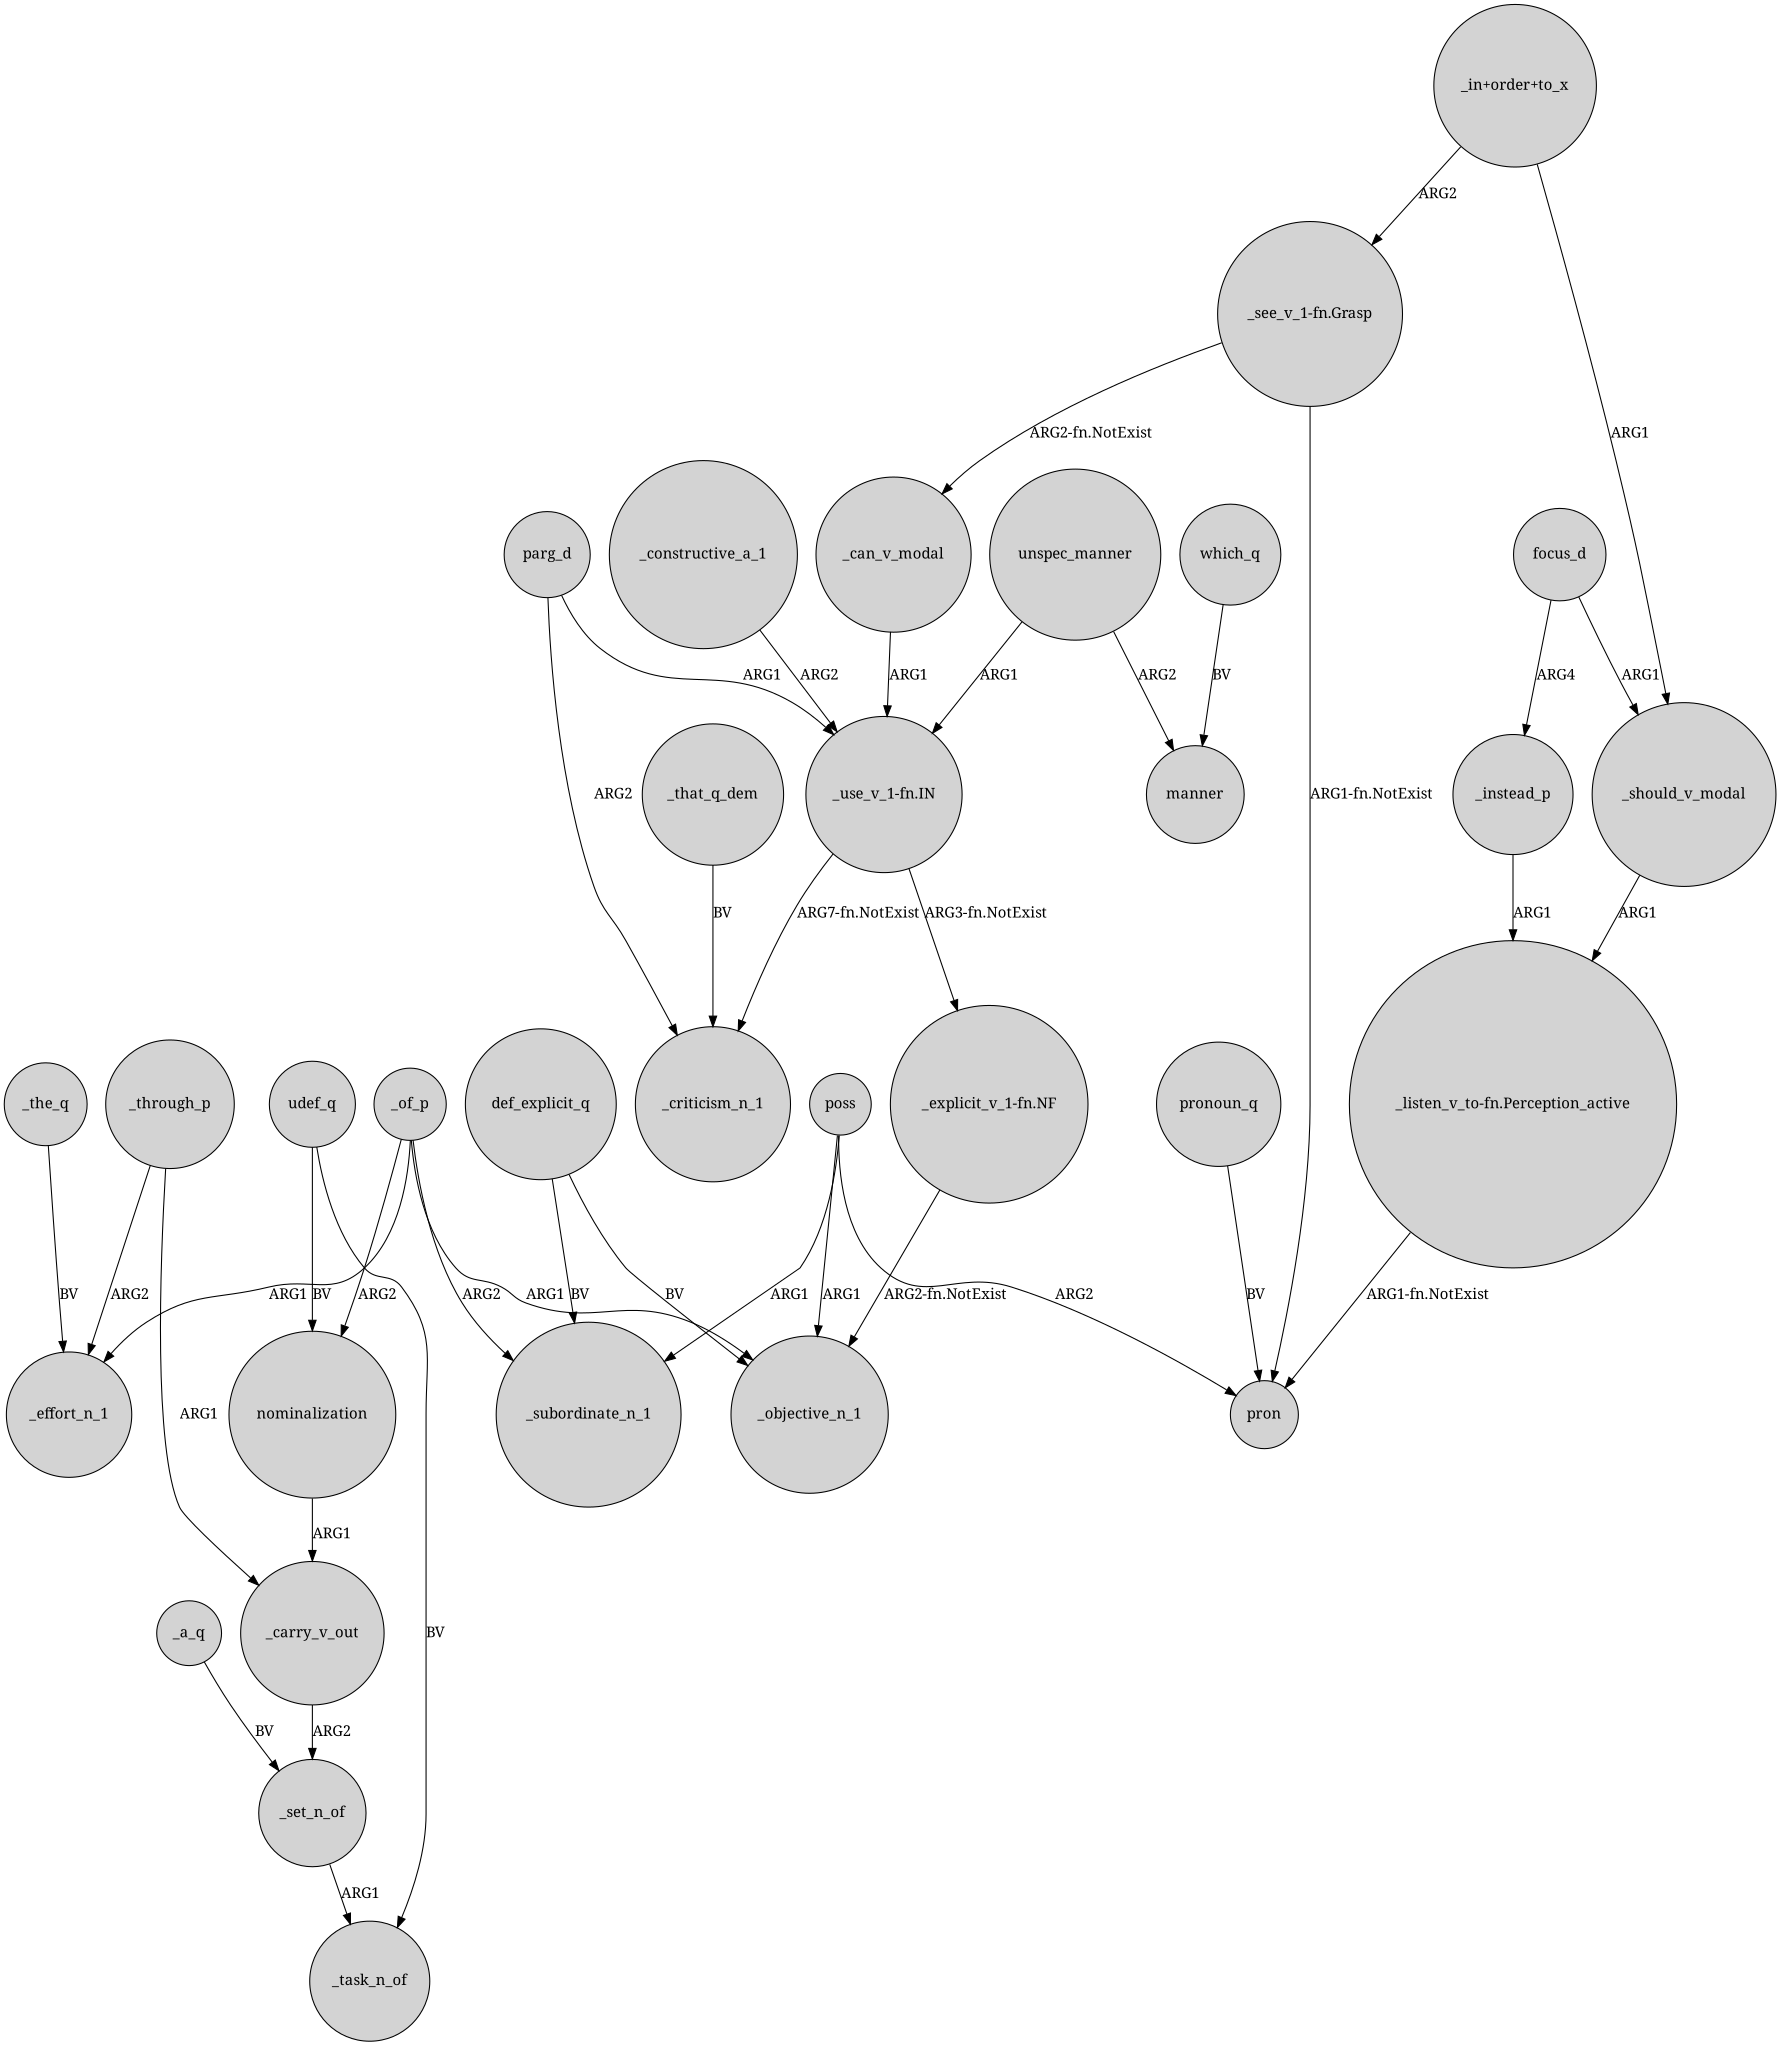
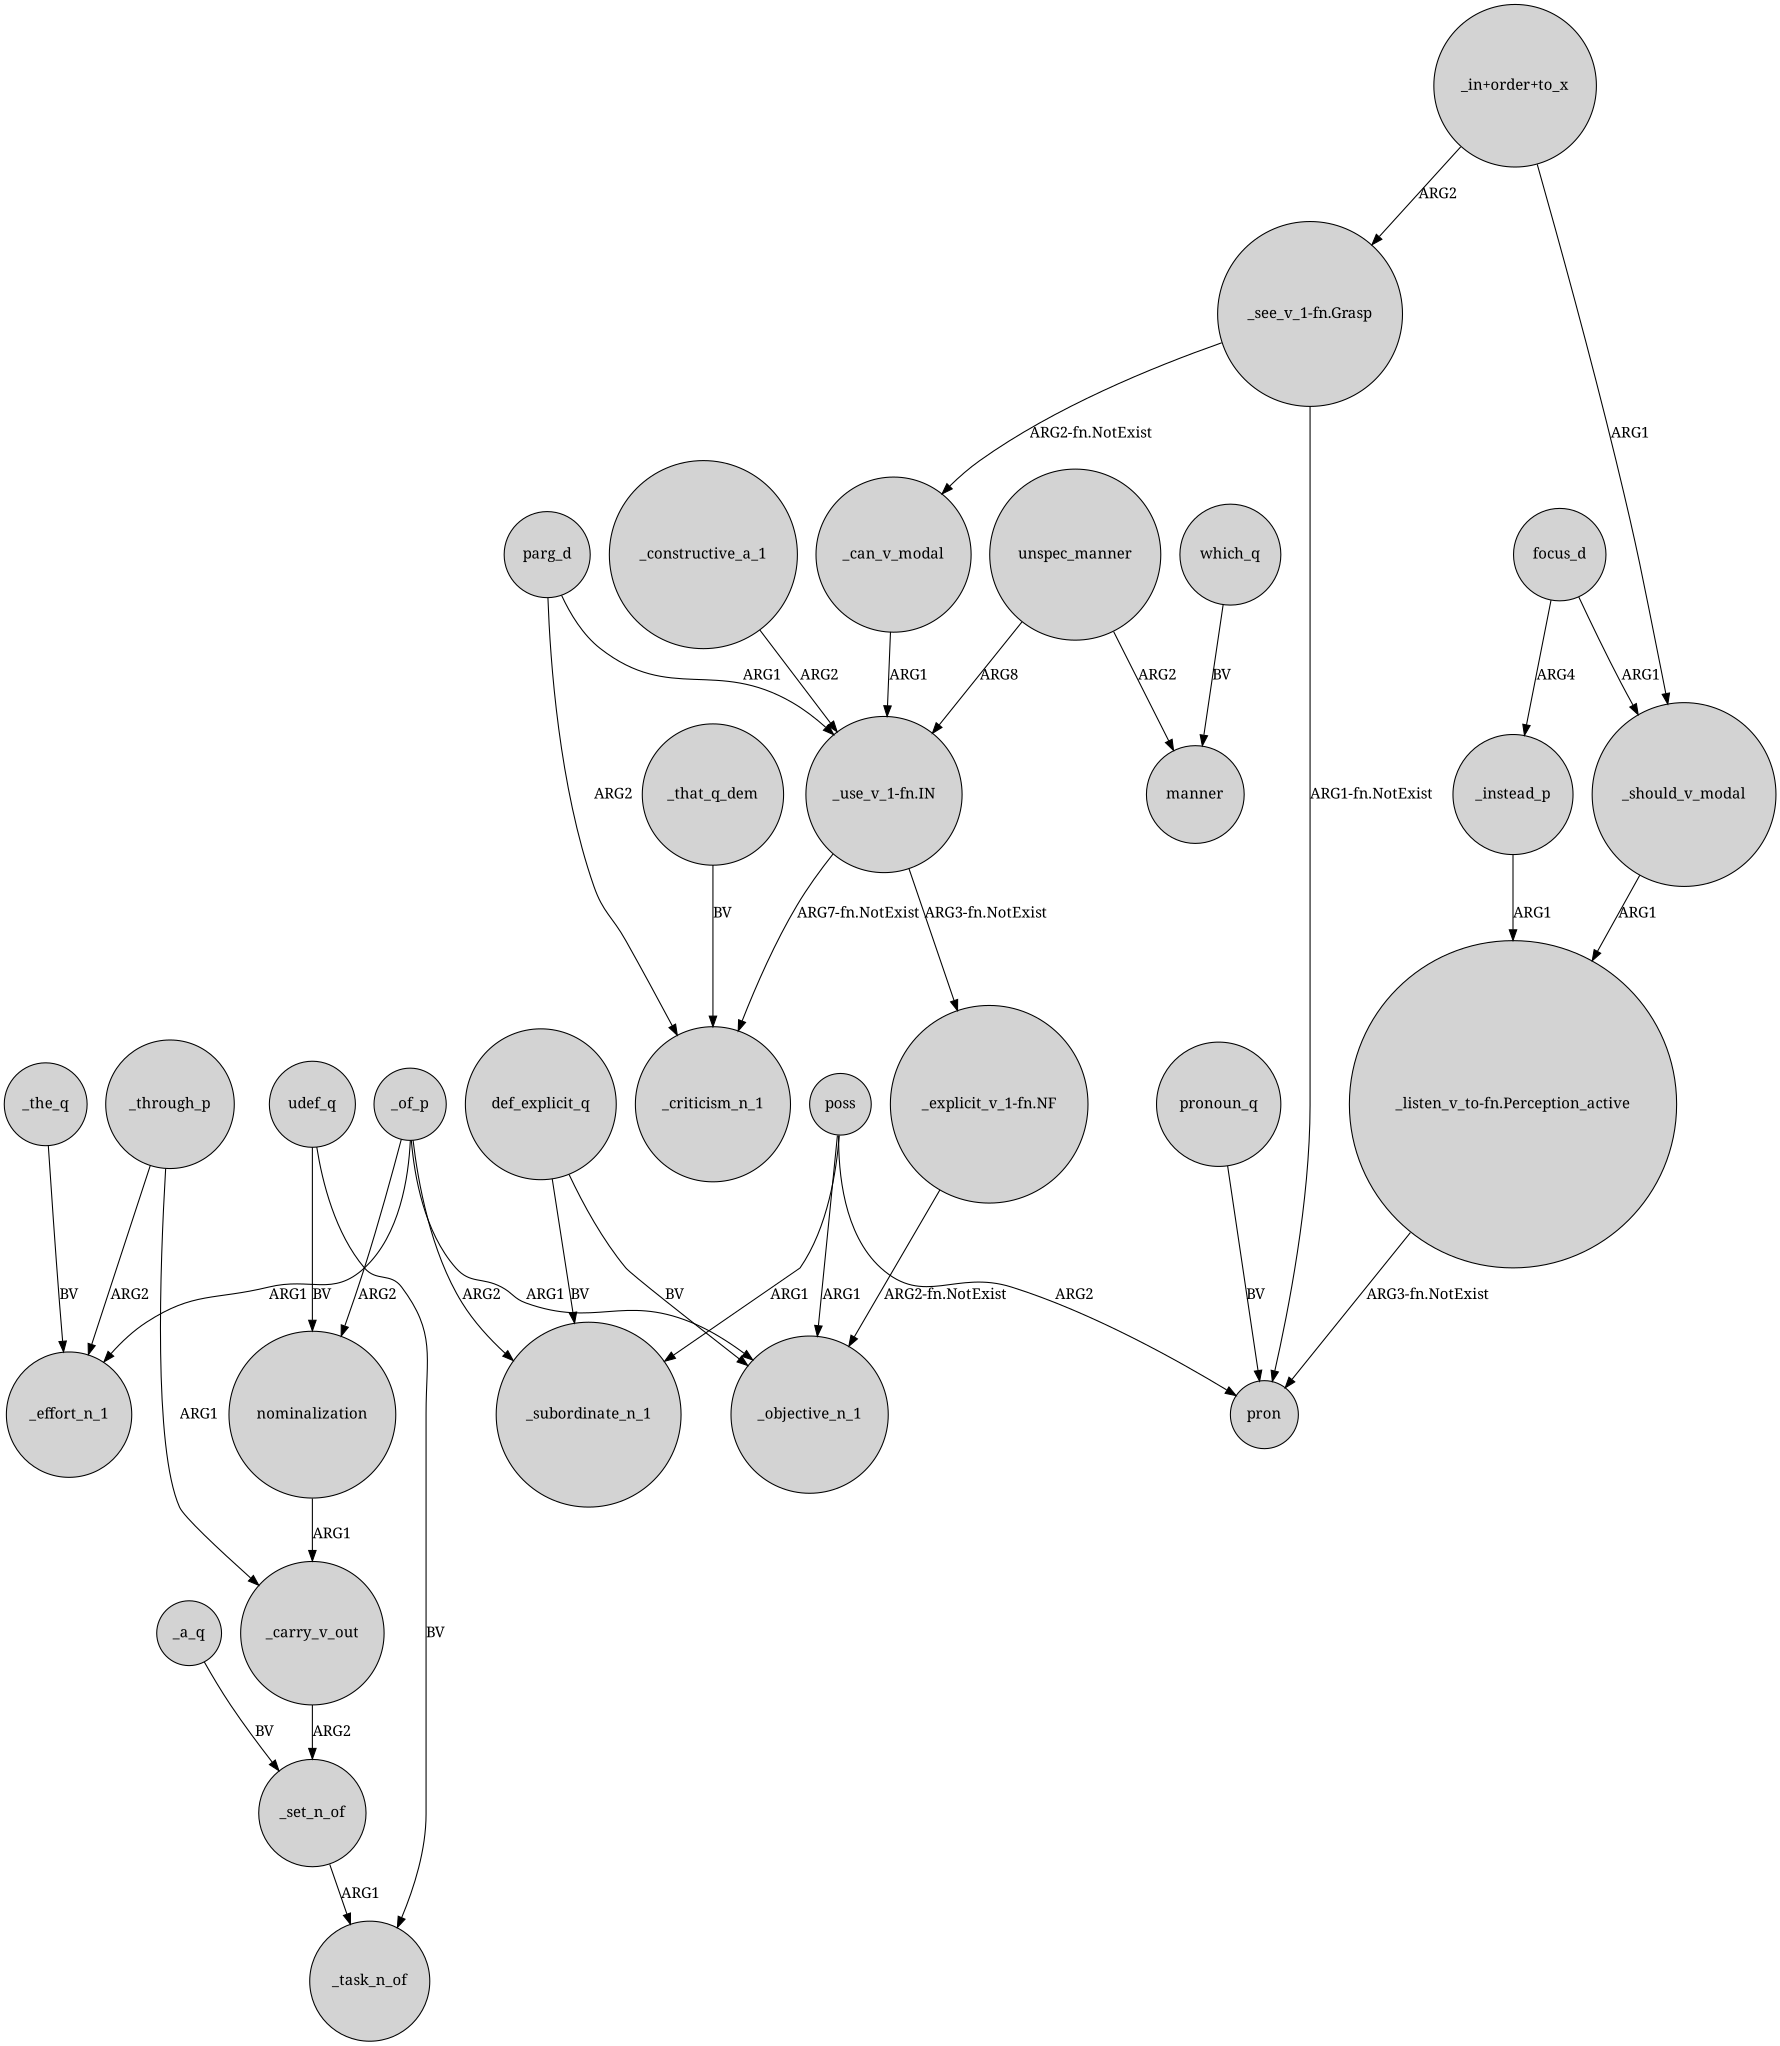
edge "unspec_manner" -> "_use_v_1-fn.IN": label "ARG1" -> "ARG8"
edge "_listen_v_to-fn.Perception_active" -> "pron": label "ARG1-fn.NotExist" -> "ARG3-fn.NotExist"
